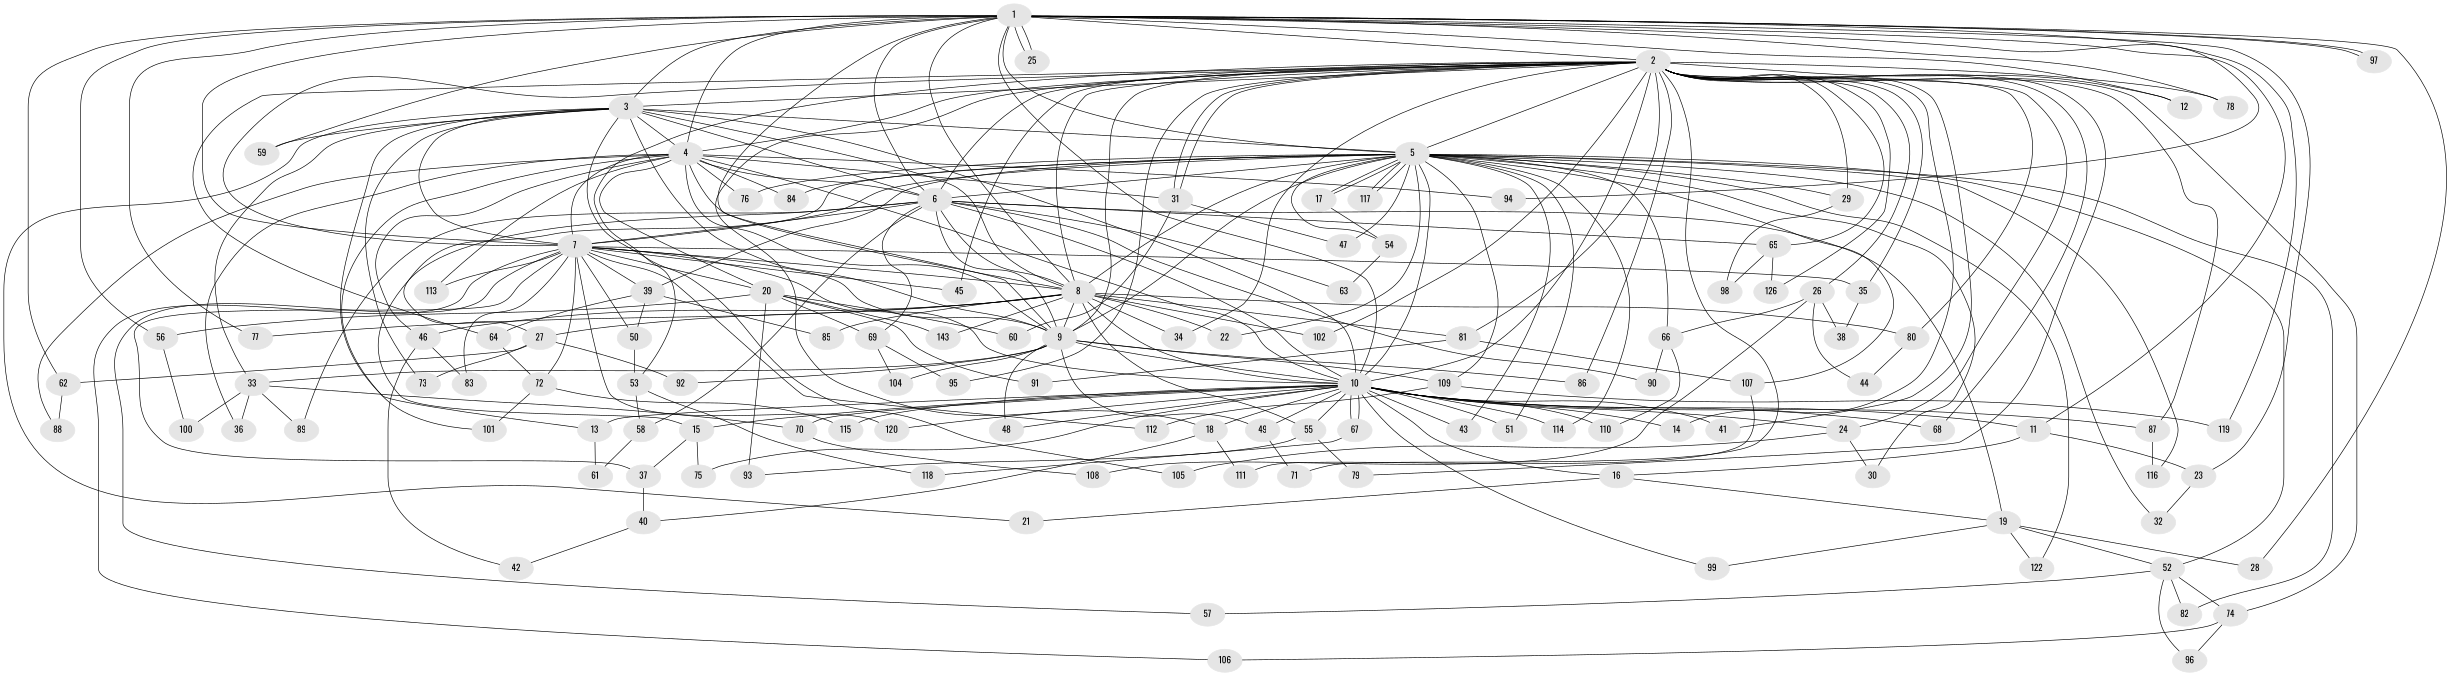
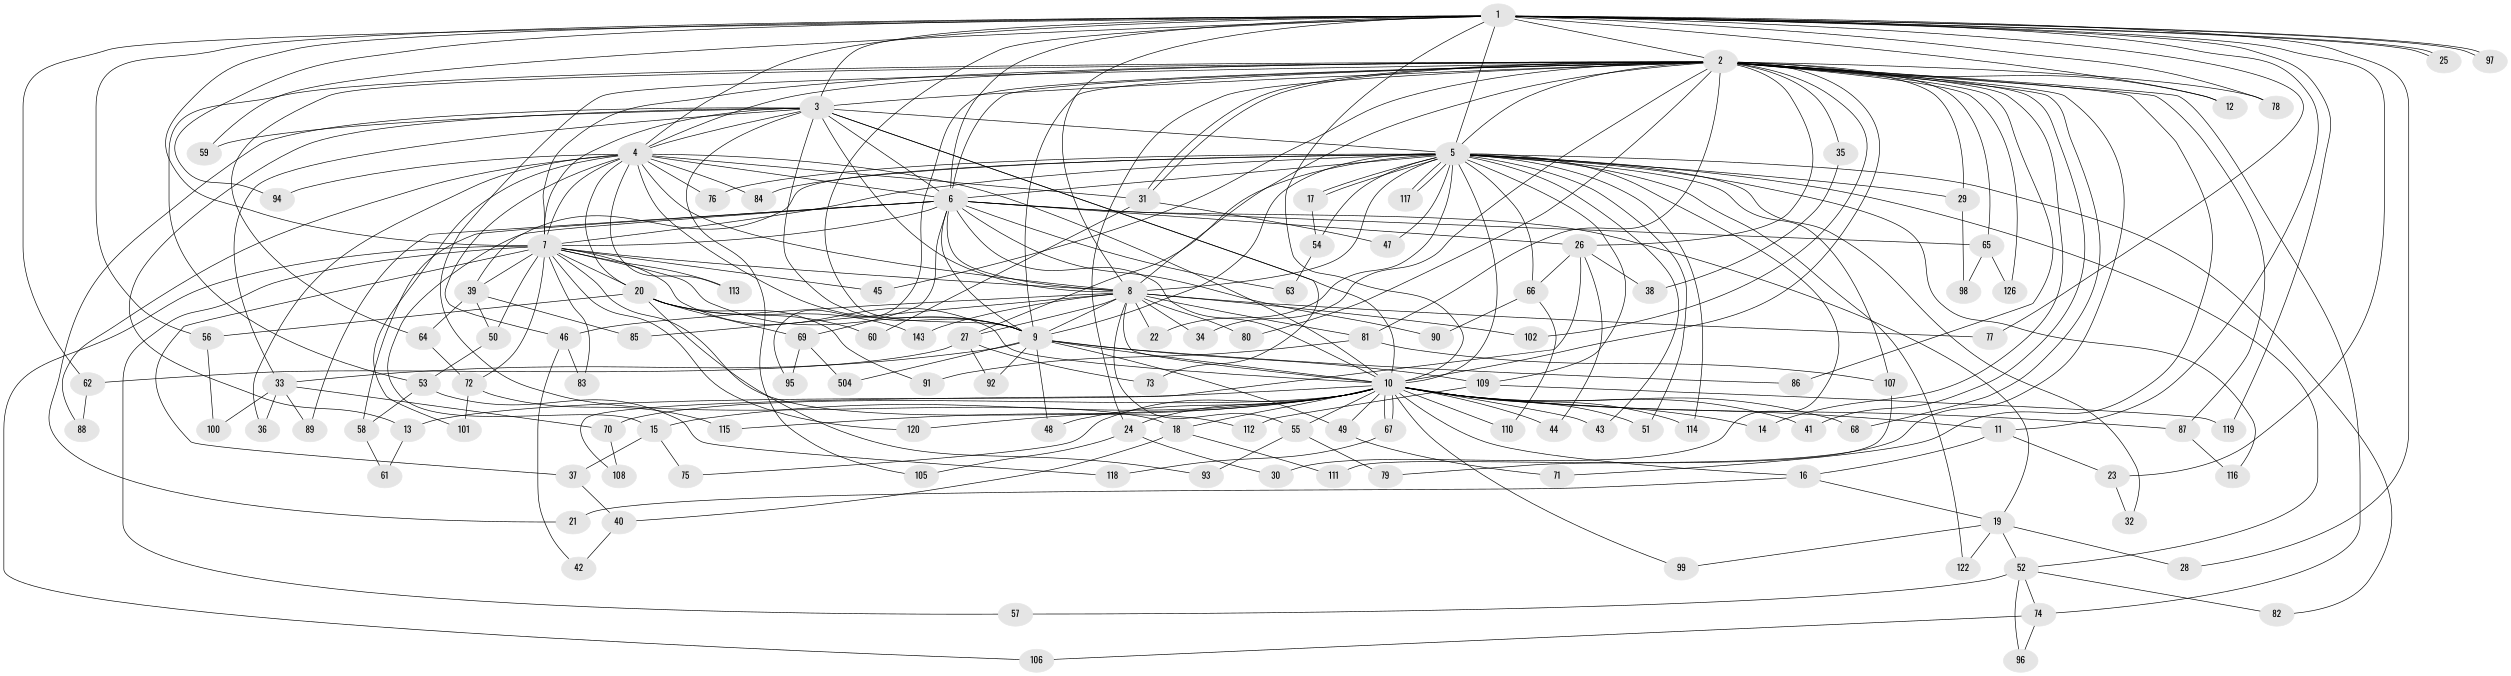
edge "6" -- "26": added
edge "7" -- "35": removed
edge "80" -- "44": now "10" -- "44"
node "104": label "104" -> "504"
